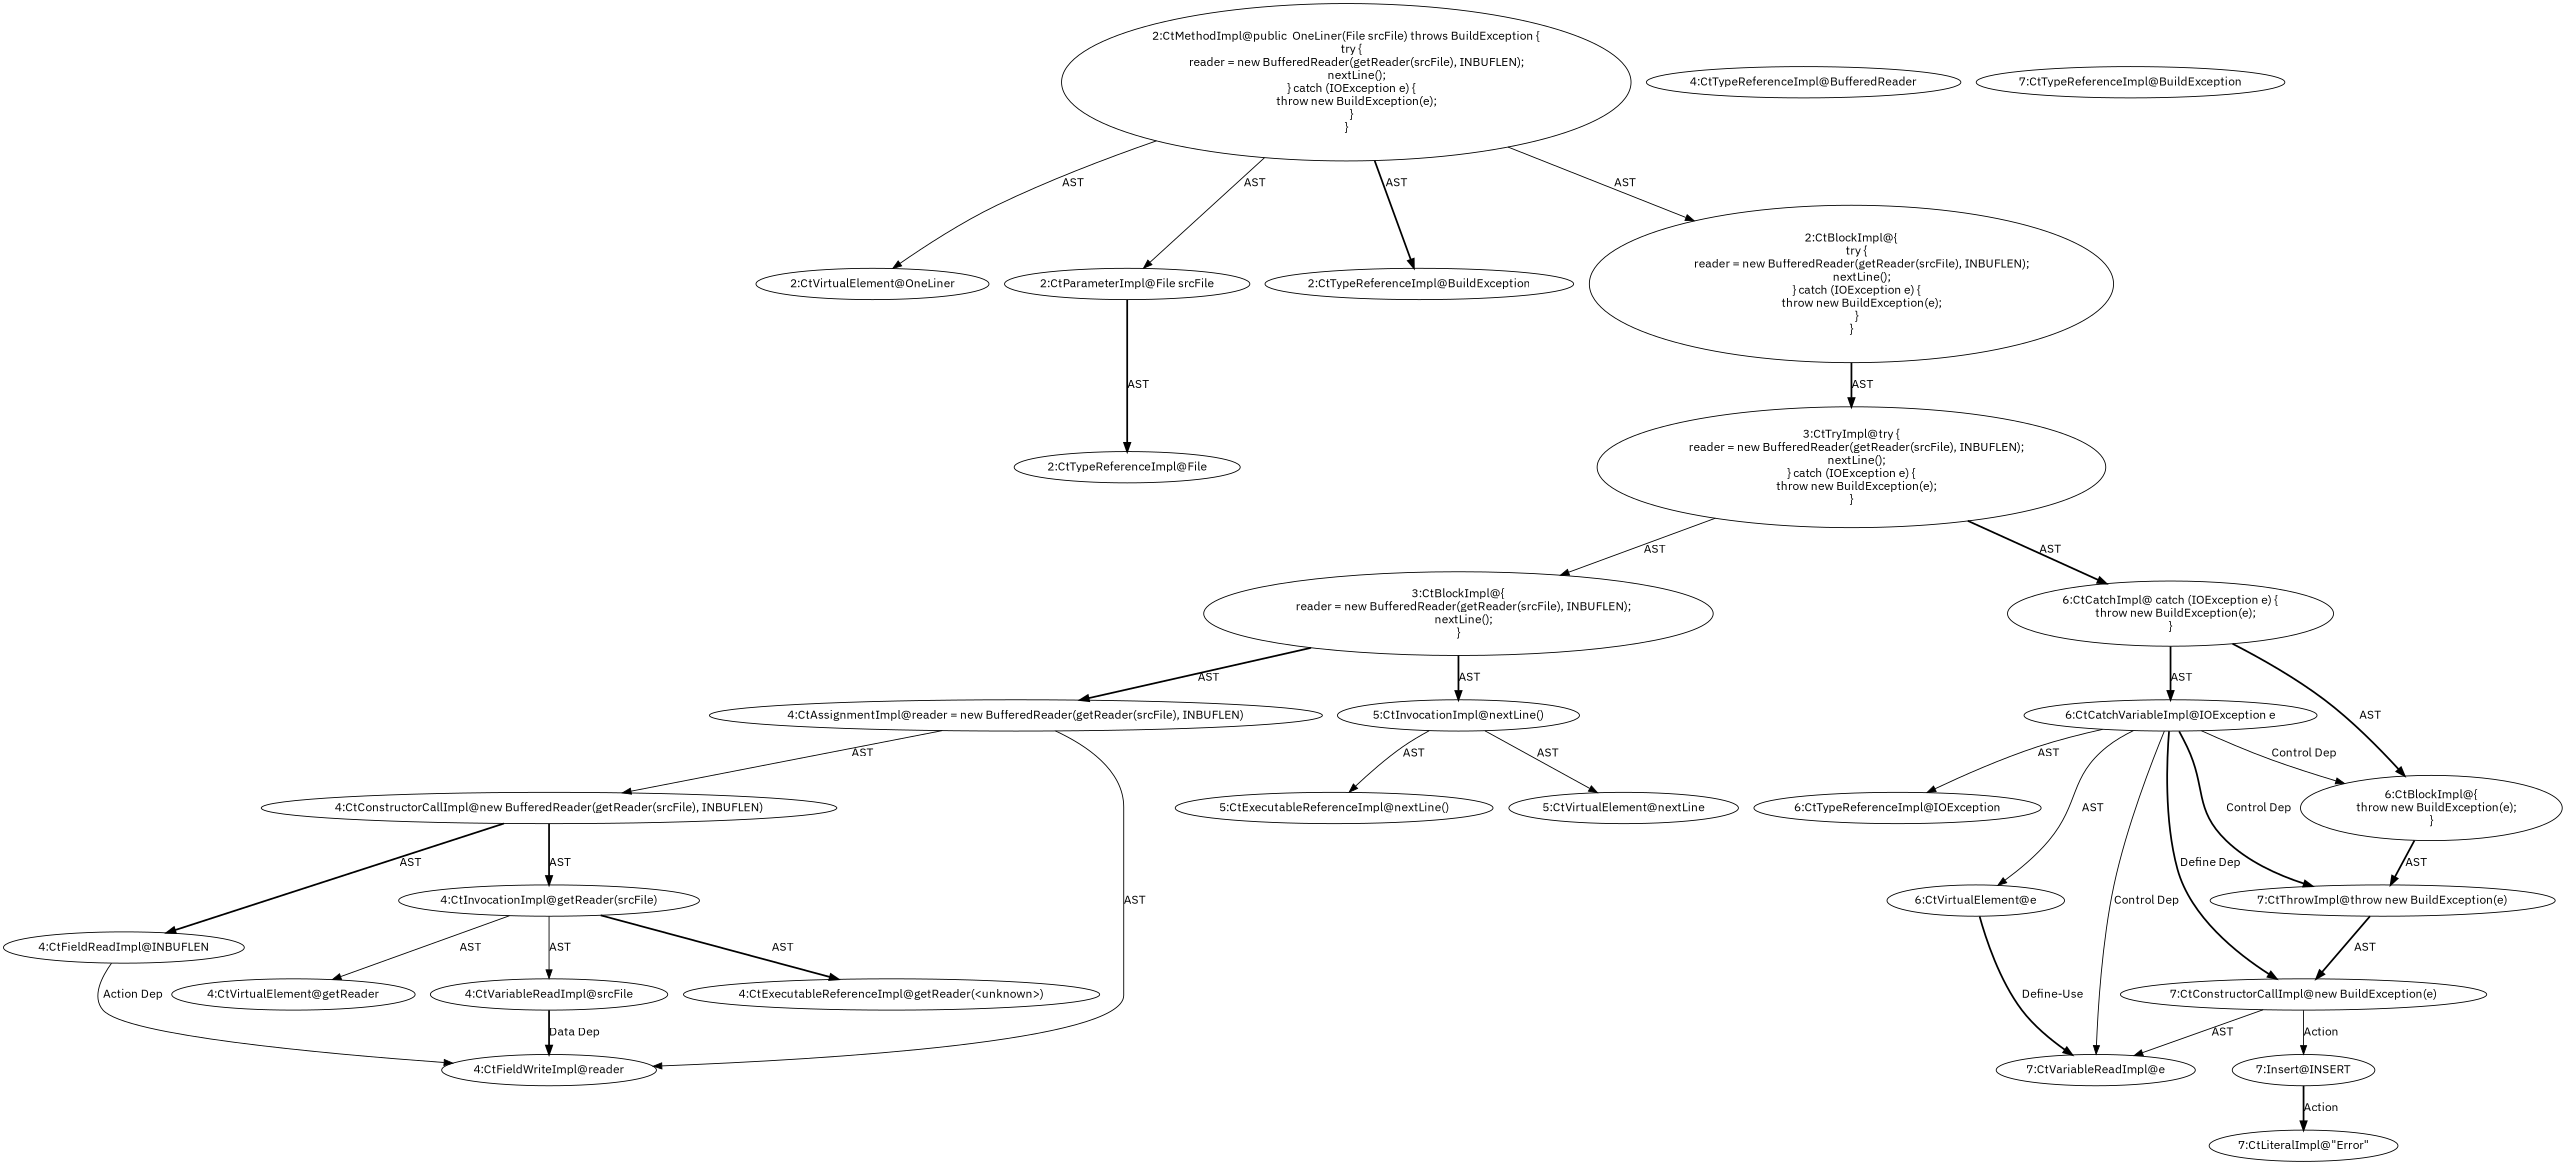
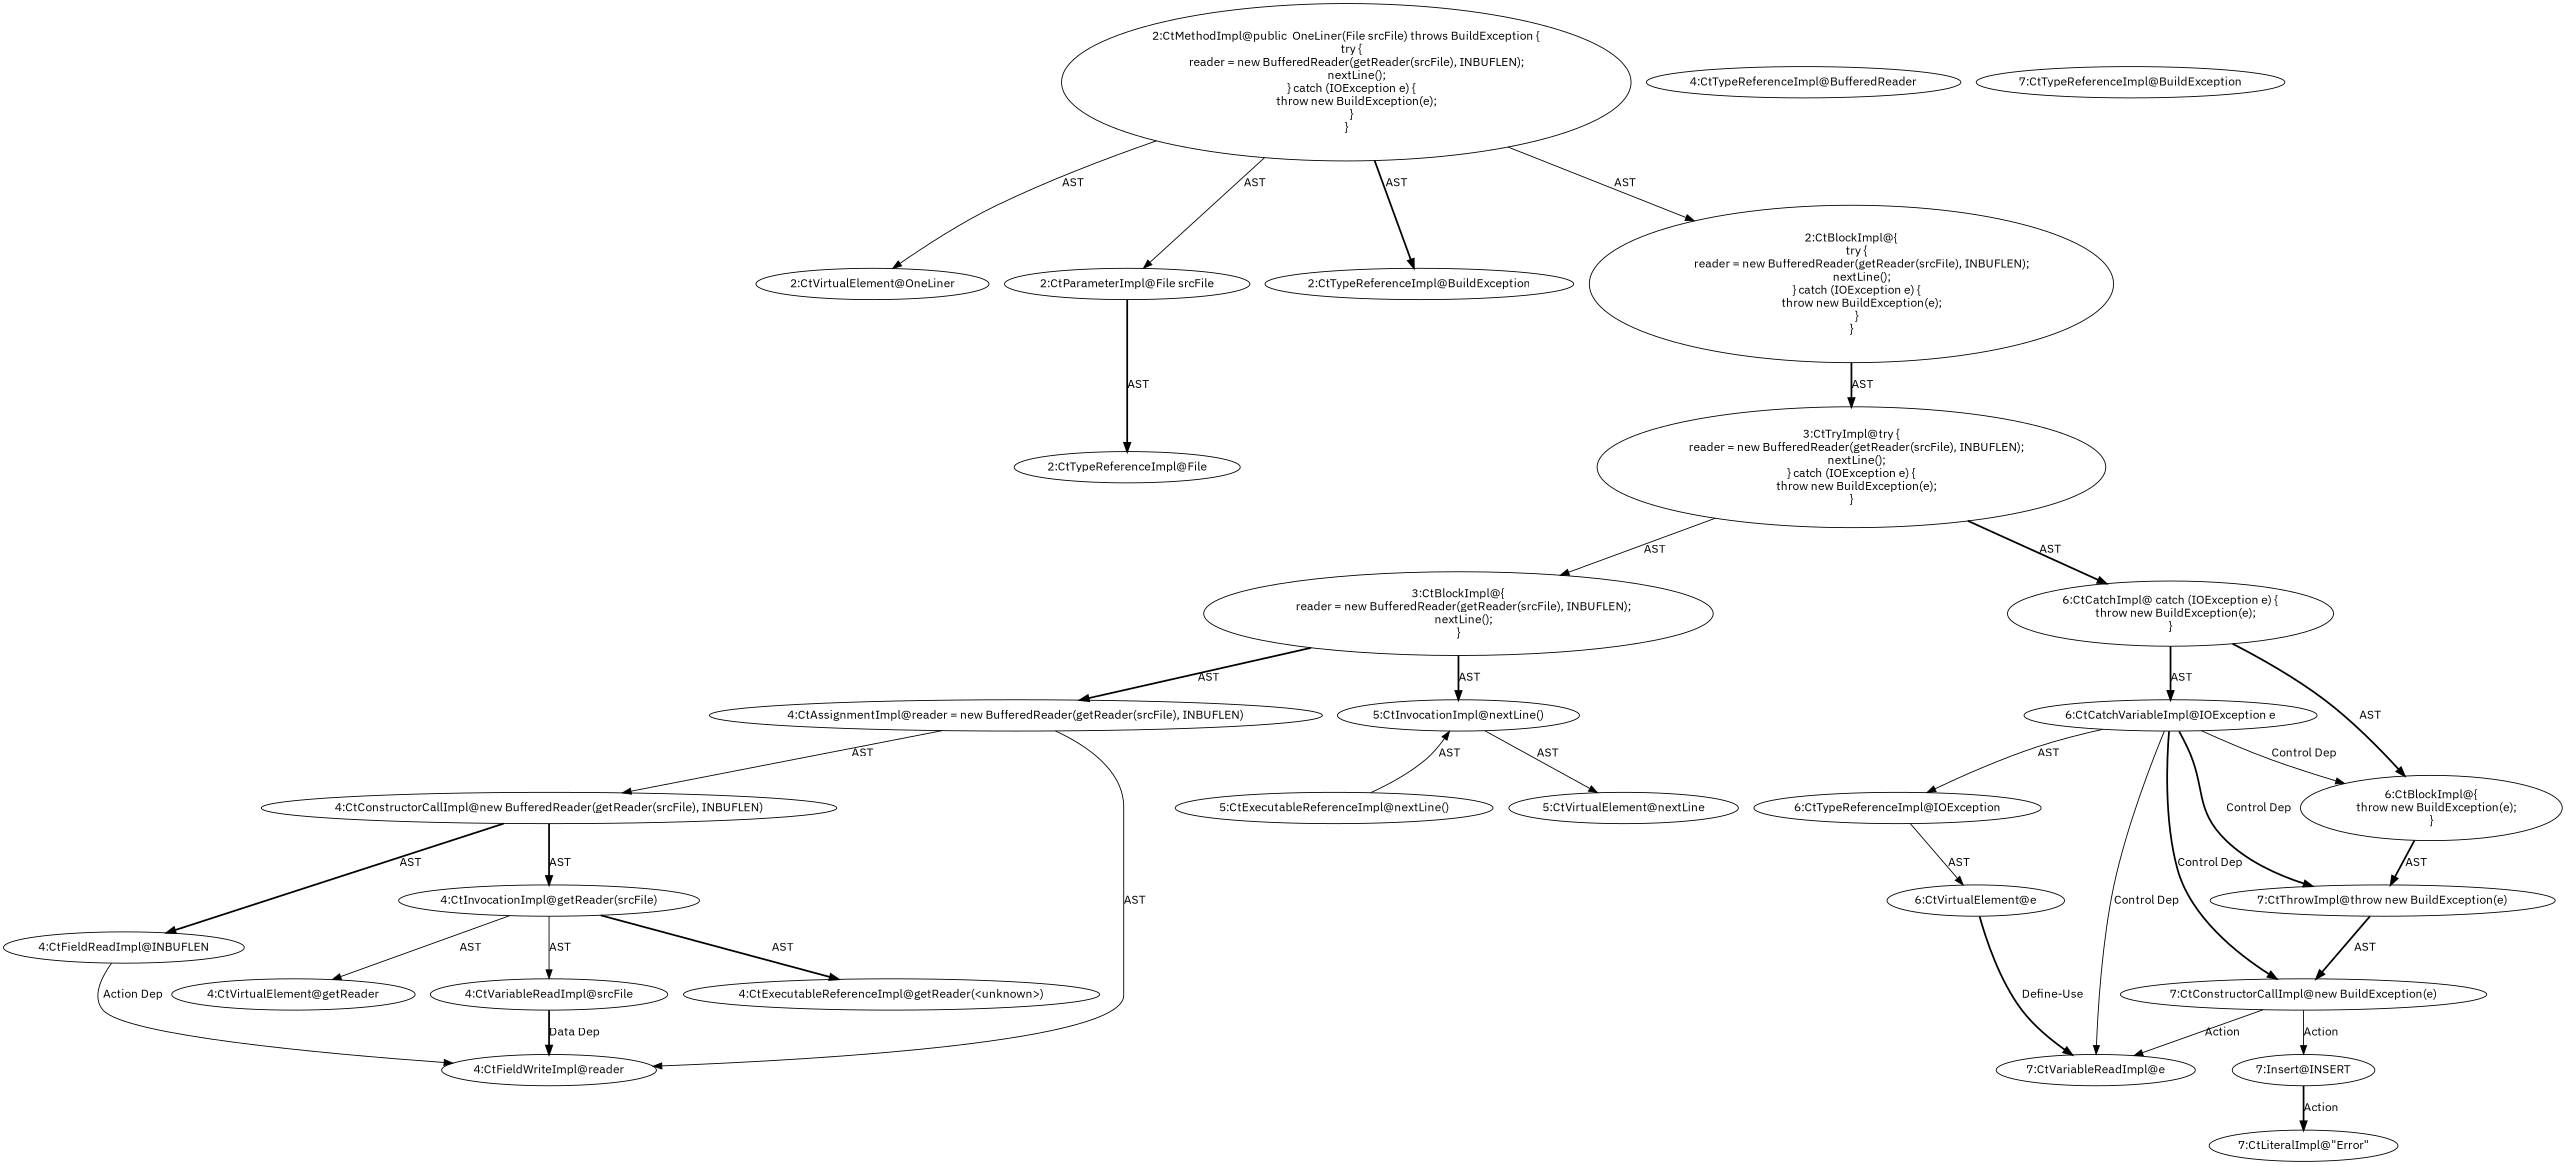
edge "5:CtInvocationImpl@nextLine()" -> "5:CtExecutableReferenceImpl@nextLine()": reversed
edge "6:CtCatchVariableImpl@IOException e" -> "6:CtVirtualElement@e": now "6:CtTypeReferenceImpl@IOException" -> "6:CtVirtualElement@e"
edge "6:CtCatchVariableImpl@IOException e" -> "7:CtConstructorCallImpl@new BuildException(e)": label "Define Dep" -> "Control Dep"
edge "7:CtConstructorCallImpl@new BuildException(e)" -> "7:CtVariableReadImpl@e": label "AST" -> "Action"
